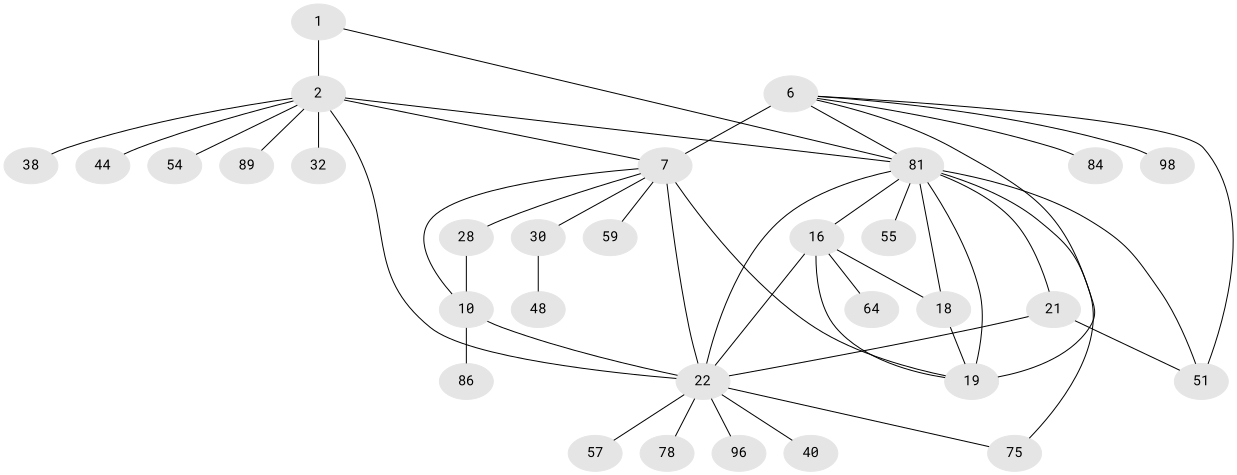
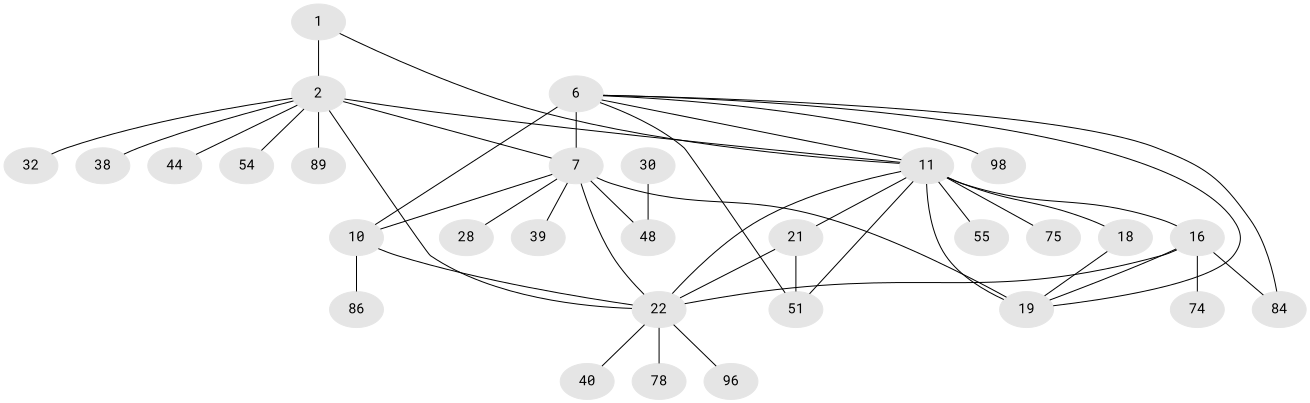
node "81": label "81" -> "11"
edge "7" -- "30": now "7" -- "48"
node "59": label "59" -> "39"
edge "28" -- "10": now "6" -- "10"
edge "16" -- "18": now "16" -- "84"
node "64": label "64" -> "74"
edge "22" -- "75": removed
node "57": removed
